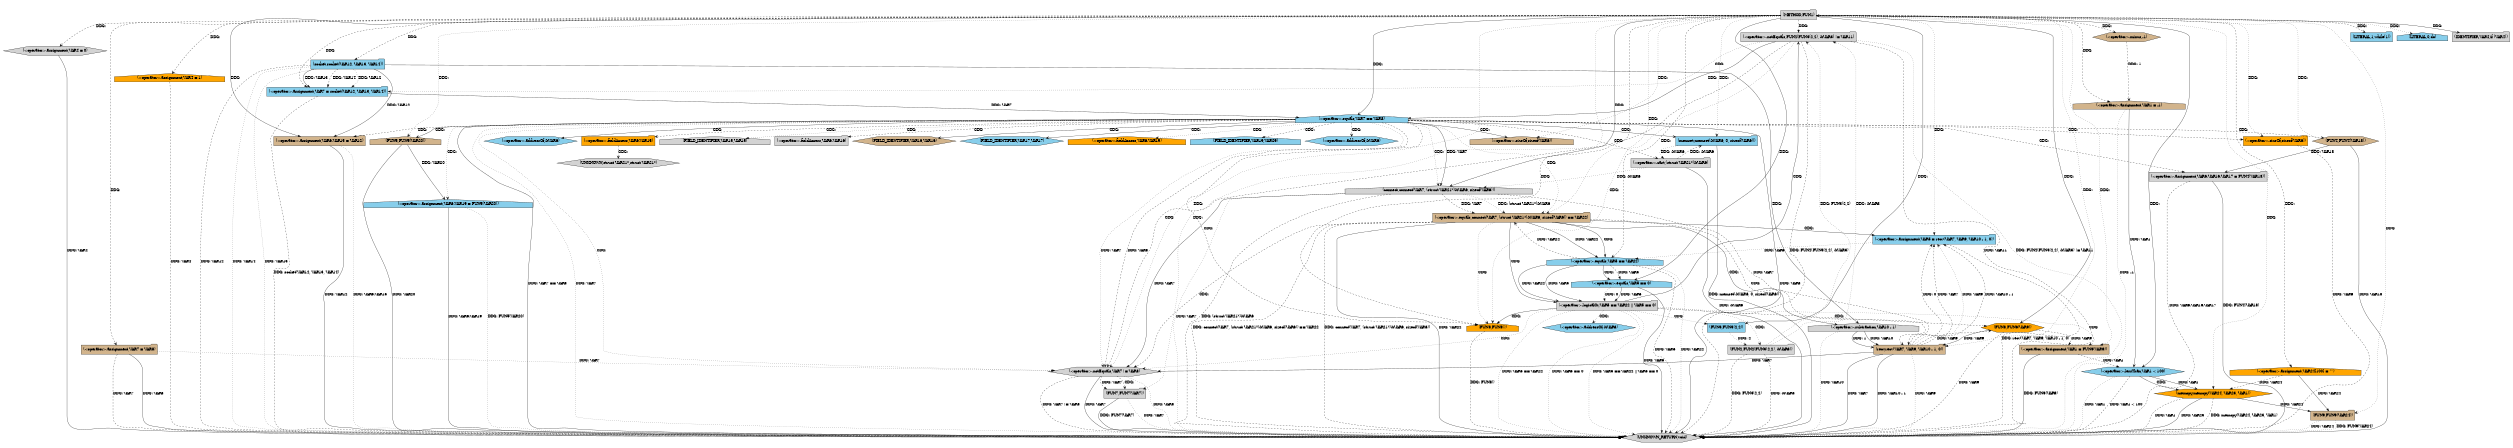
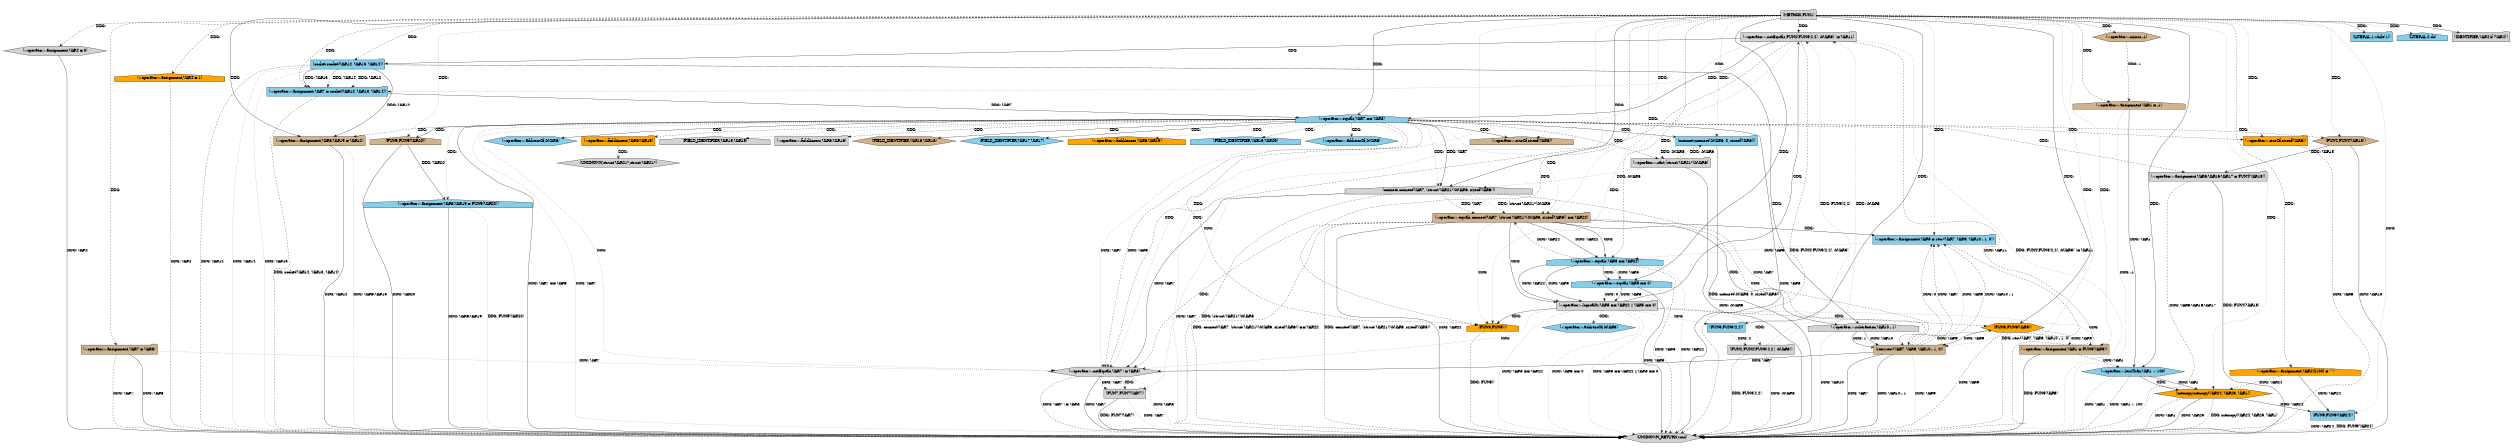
edge "(FUN4,FUN4(VAR18))" -> "(METHOD,FUN1)": reversed
edge "(<operator>.notEquals,FUN2(FUN3(2,2), &VAR3) != VAR11)" -> "(socket,socket(VAR12, VAR13, VAR14))": added, label "CDG:"
node "(FUN9,FUN9(VAR24))": fillcolor tan -> skyblue
